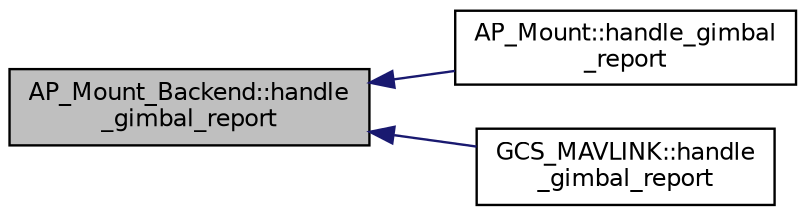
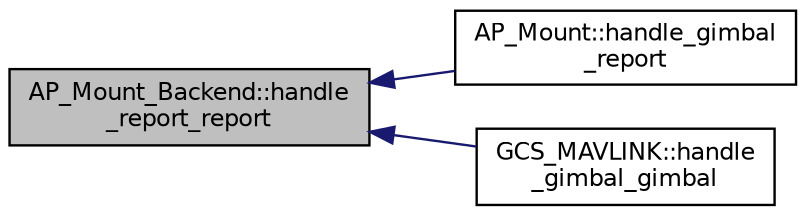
node "AP_Mount_Backend::handle _gimbal_report": label "AP_Mount_Backend::handle _gimbal_report" -> "AP_Mount_Backend::handle _report_report"
node "GCS_MAVLINK::handle _gimbal_report": label "GCS_MAVLINK::handle _gimbal_report" -> "GCS_MAVLINK::handle _gimbal_gimbal"
